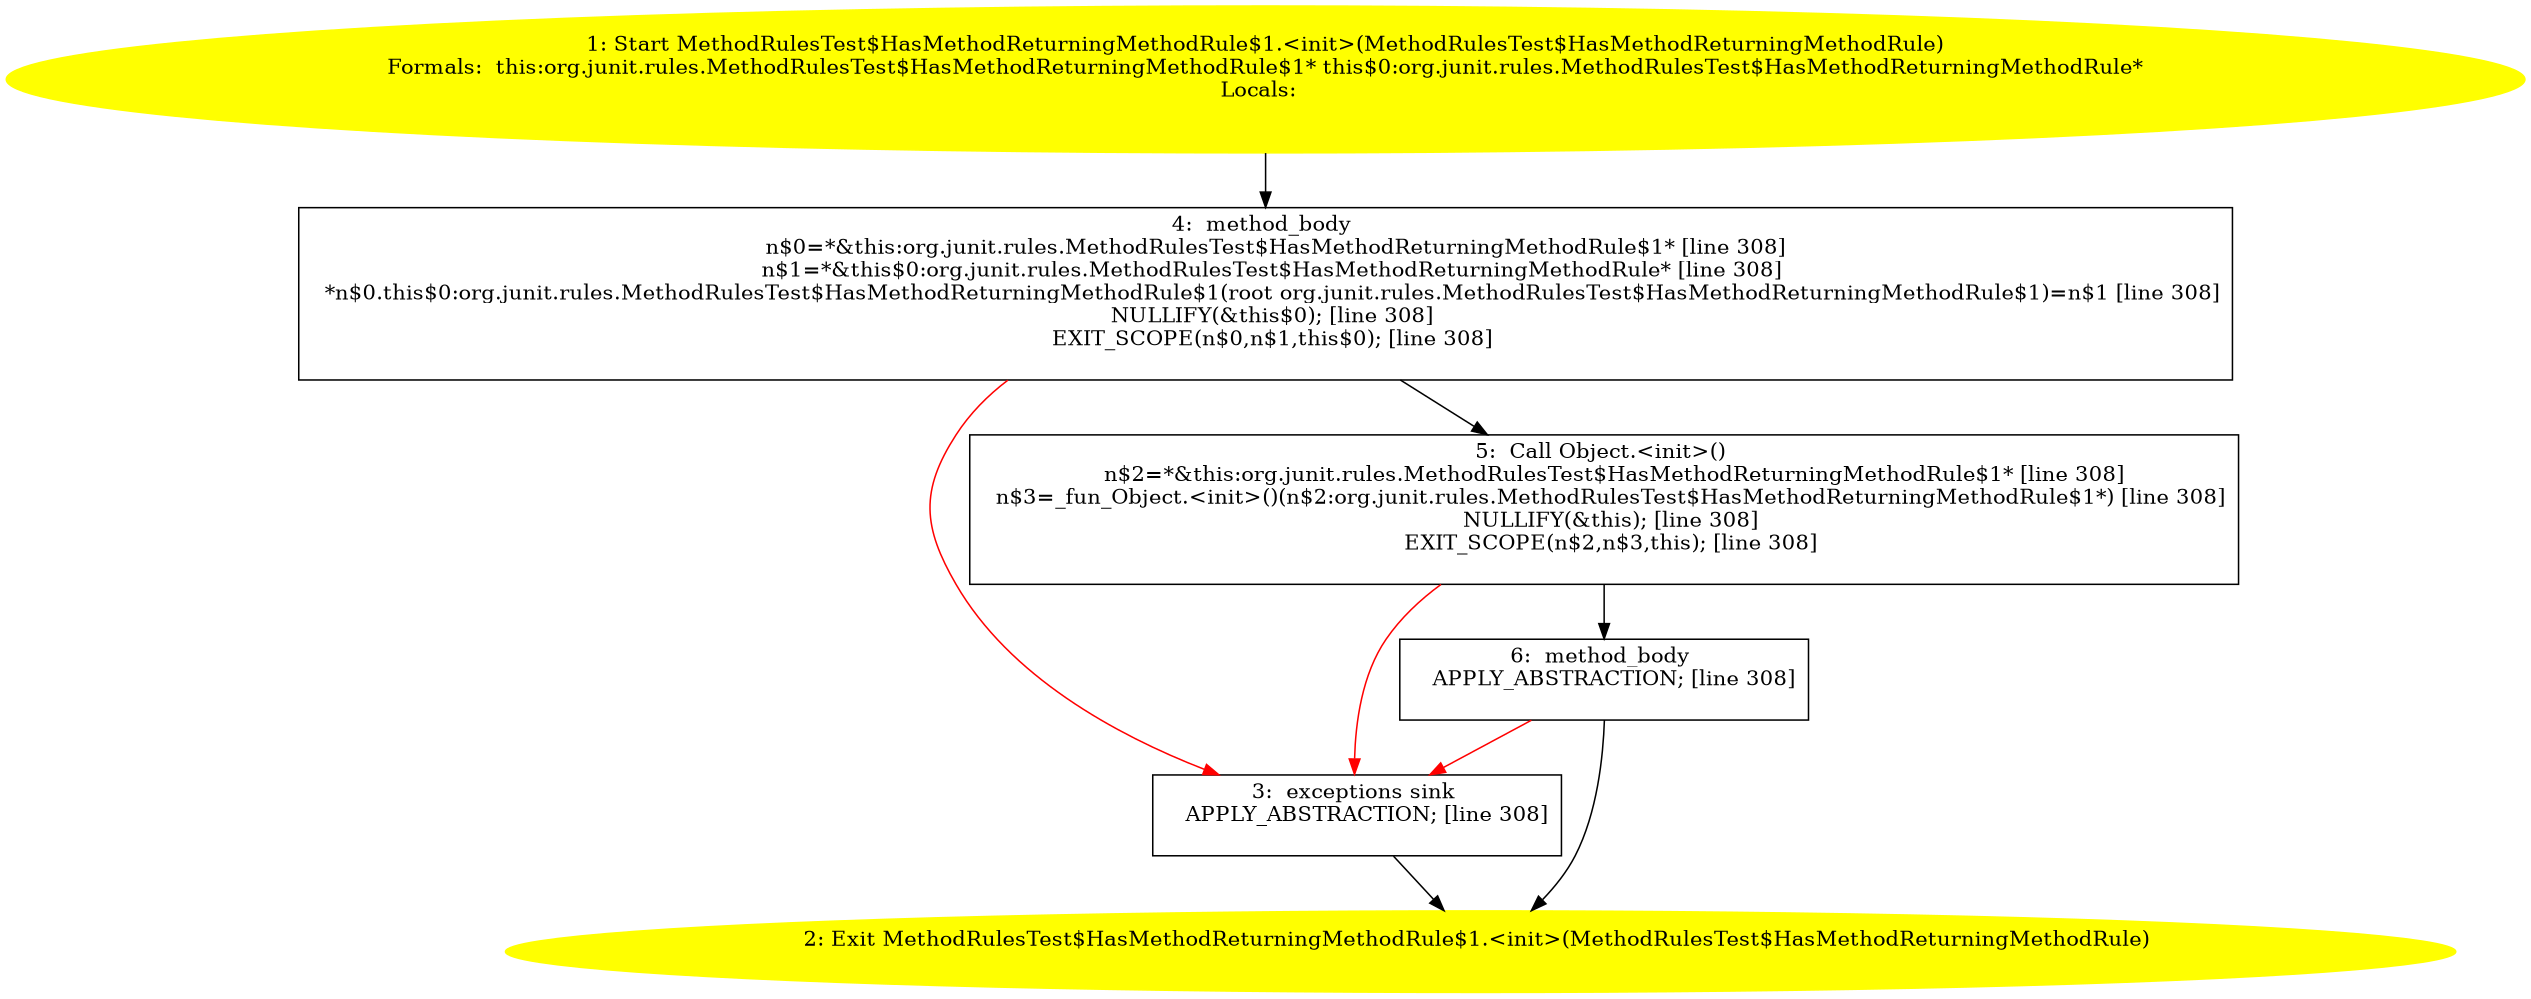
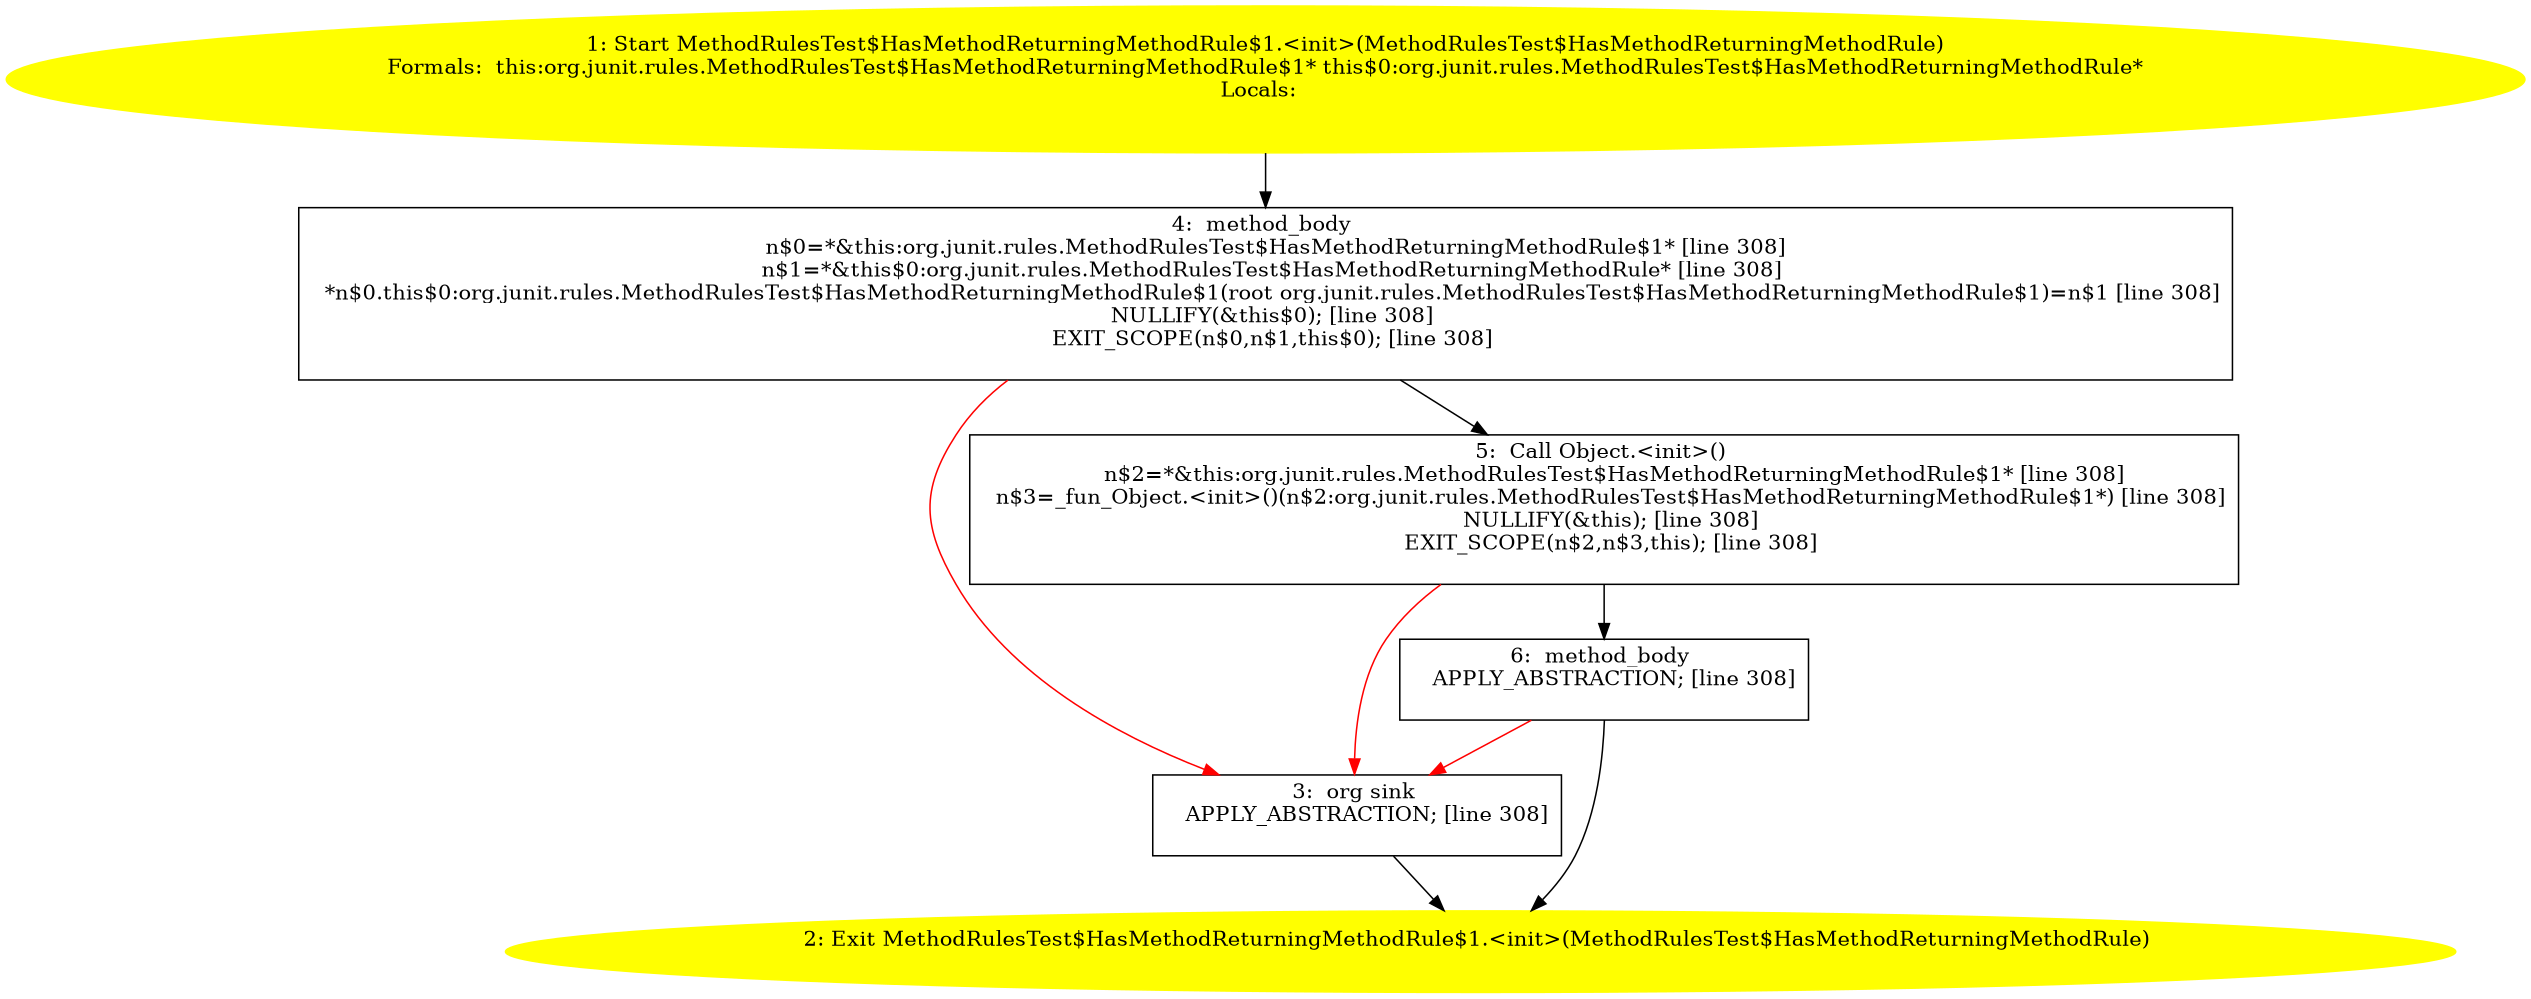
node "3:  exceptions sink APPLY_ABSTRACTION; [line 308]": label "3:  exceptions sink APPLY_ABSTRACTION; [line 308]" -> "3:  org sink APPLY_ABSTRACTION; [line 308]"
